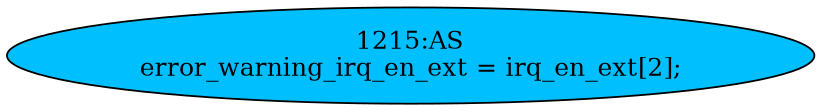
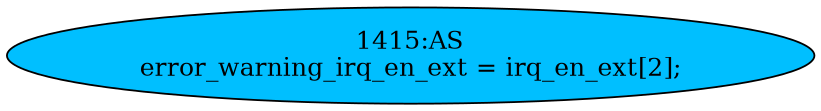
node "1215:AS error_warning_irq_en_ext = irq_en_ext[2];": label "1215:AS error_warning_irq_en_ext = irq_en_ext[2];" -> "1415:AS error_warning_irq_en_ext = irq_en_ext[2];"
